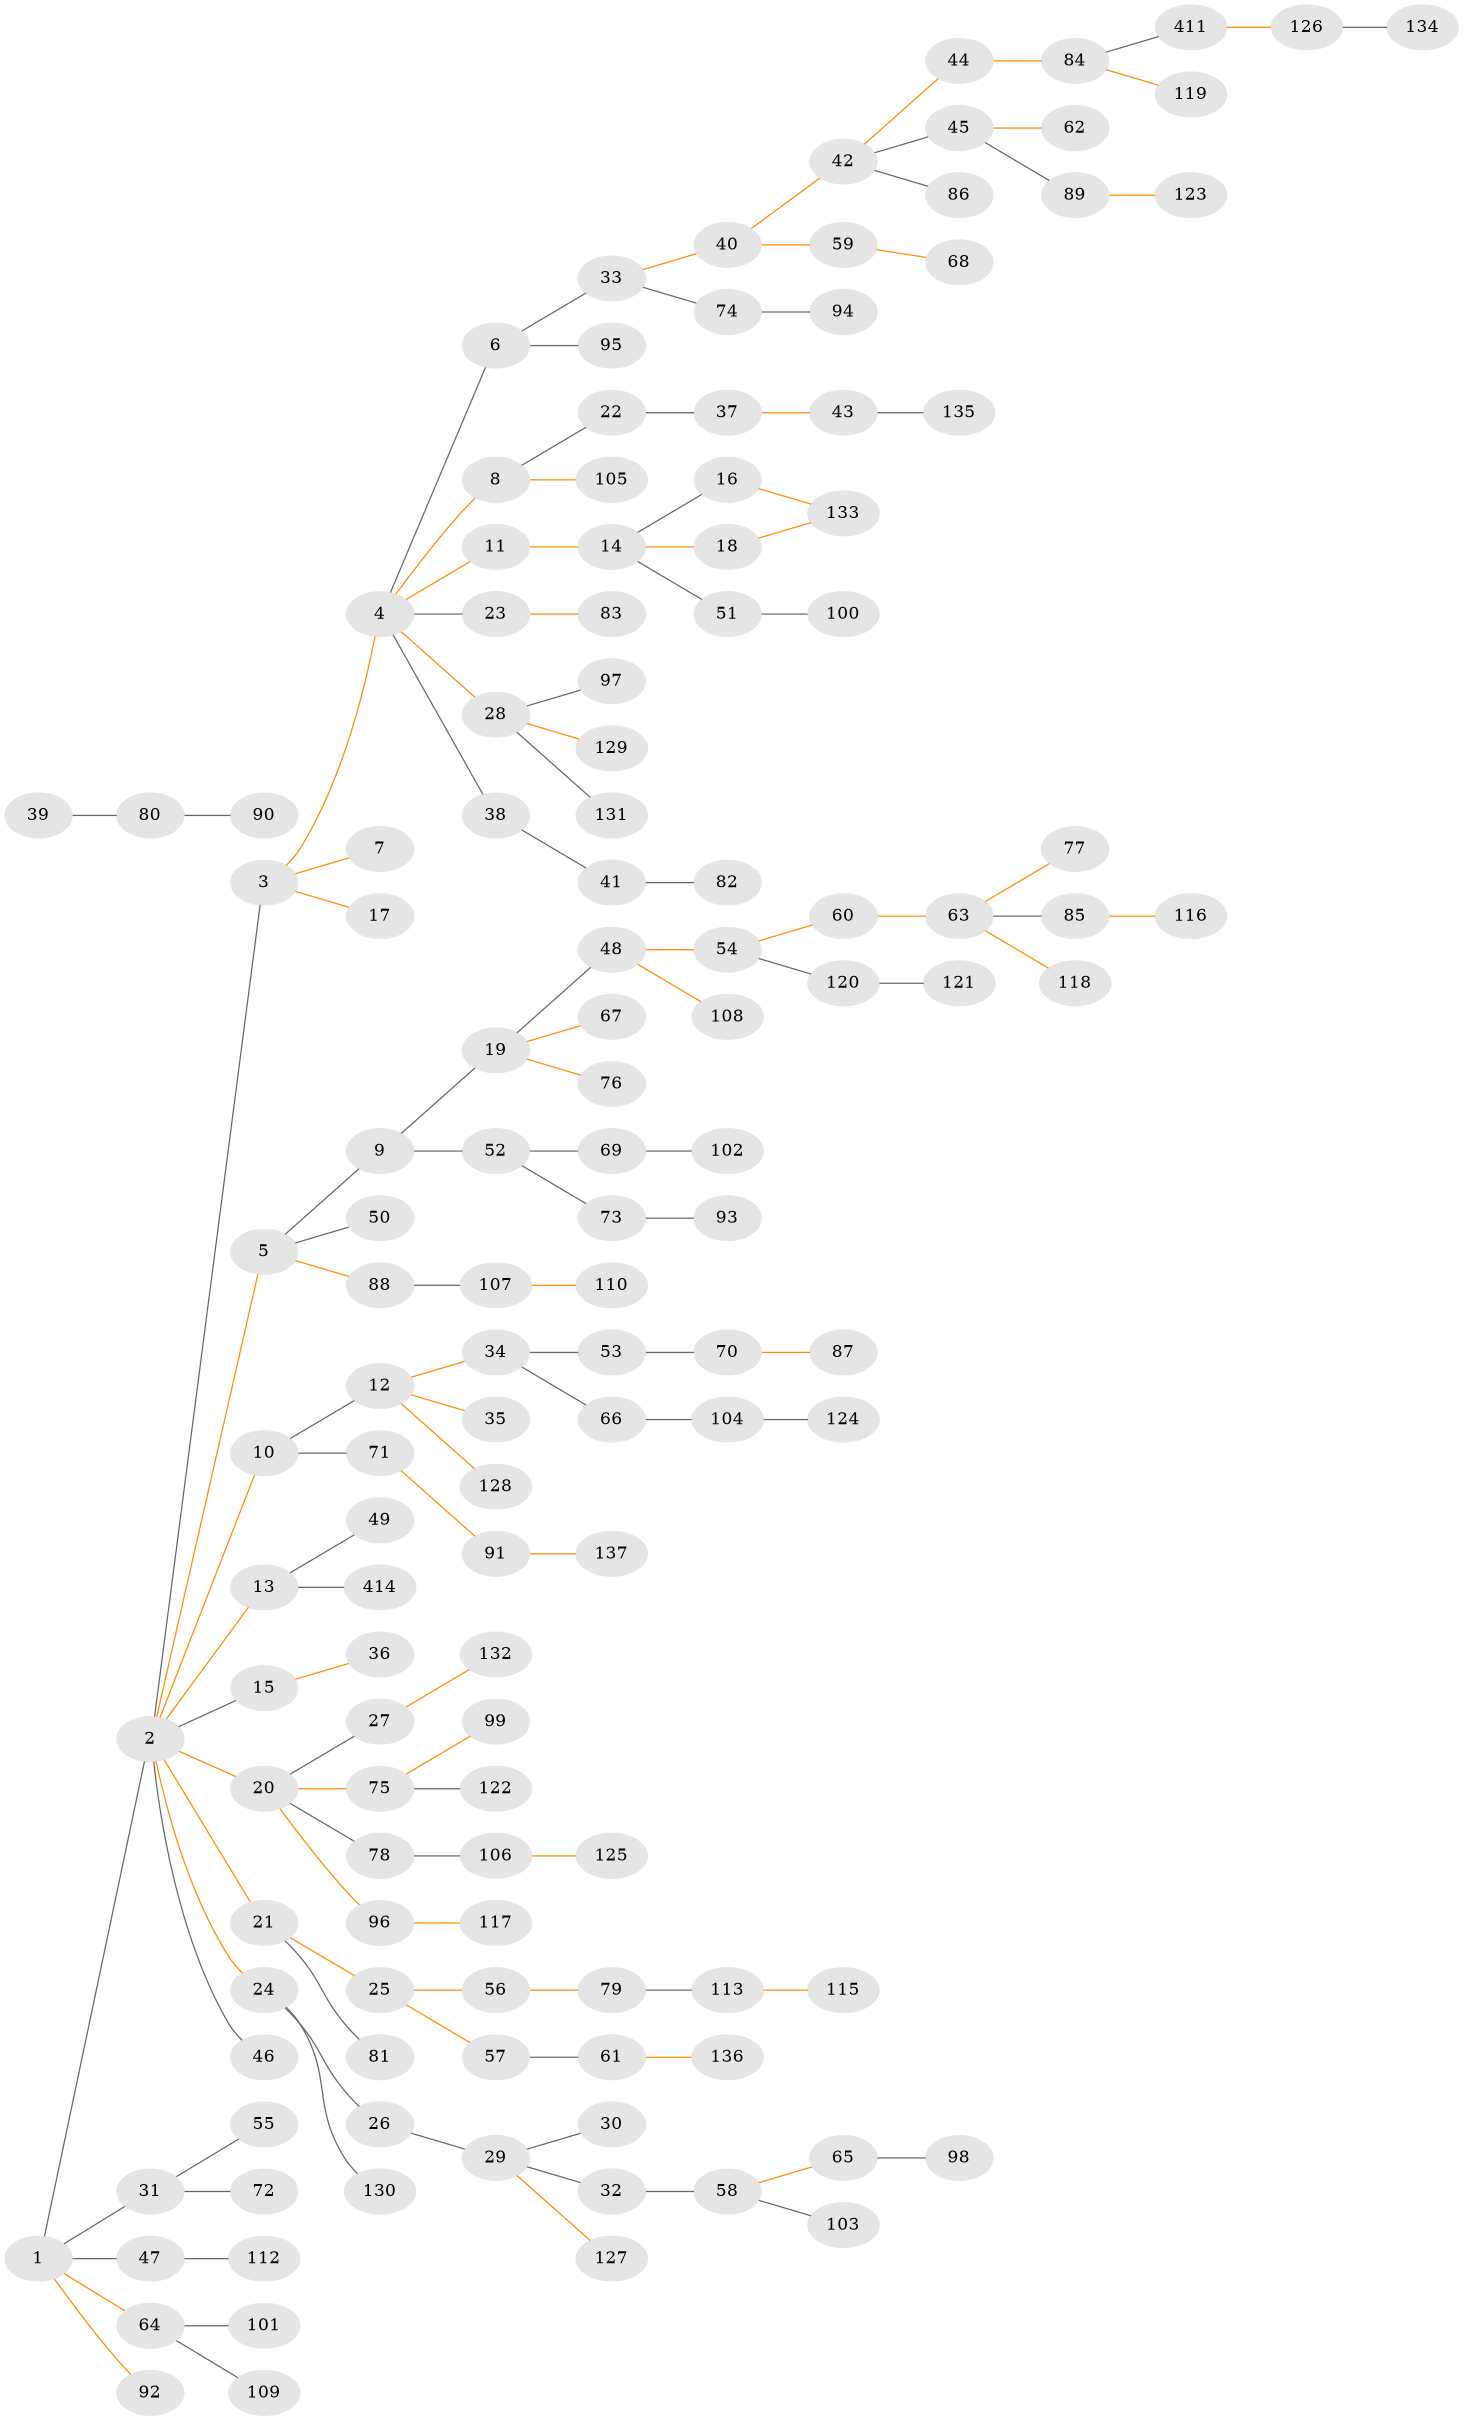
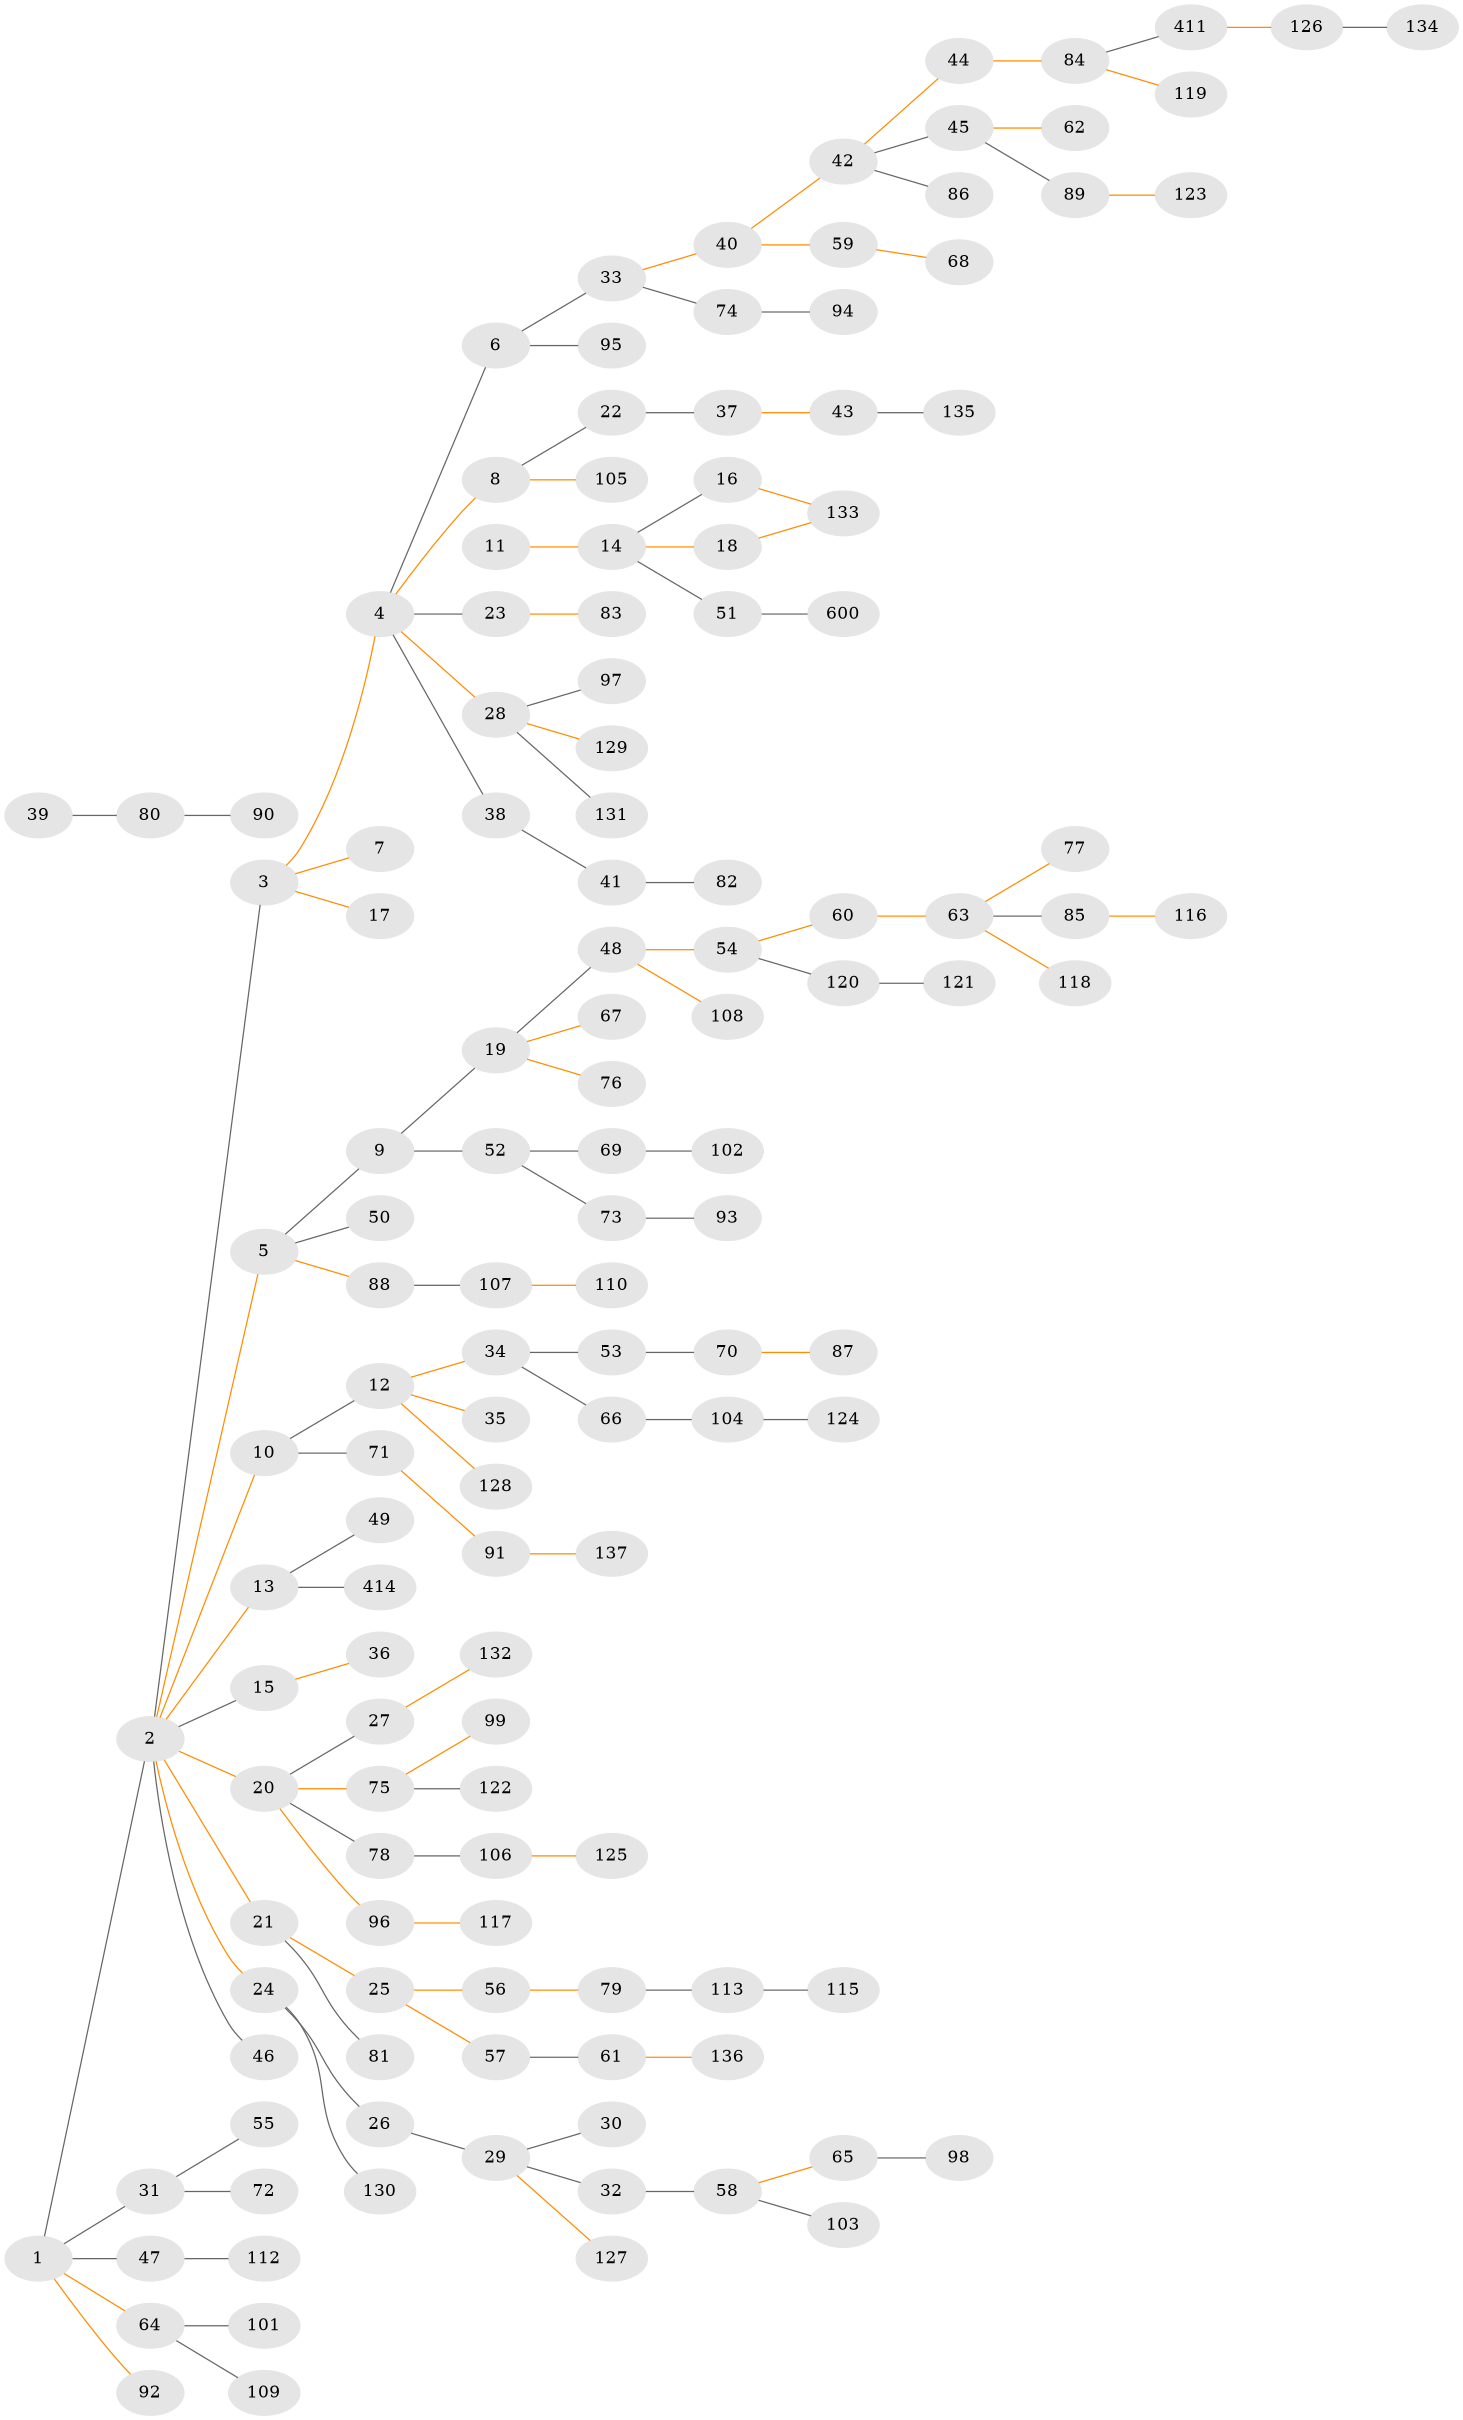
edge "11" -- "4": removed
node "100": label "100" -> "600"
edge "113" -- "115": color darkorange -> gray40
